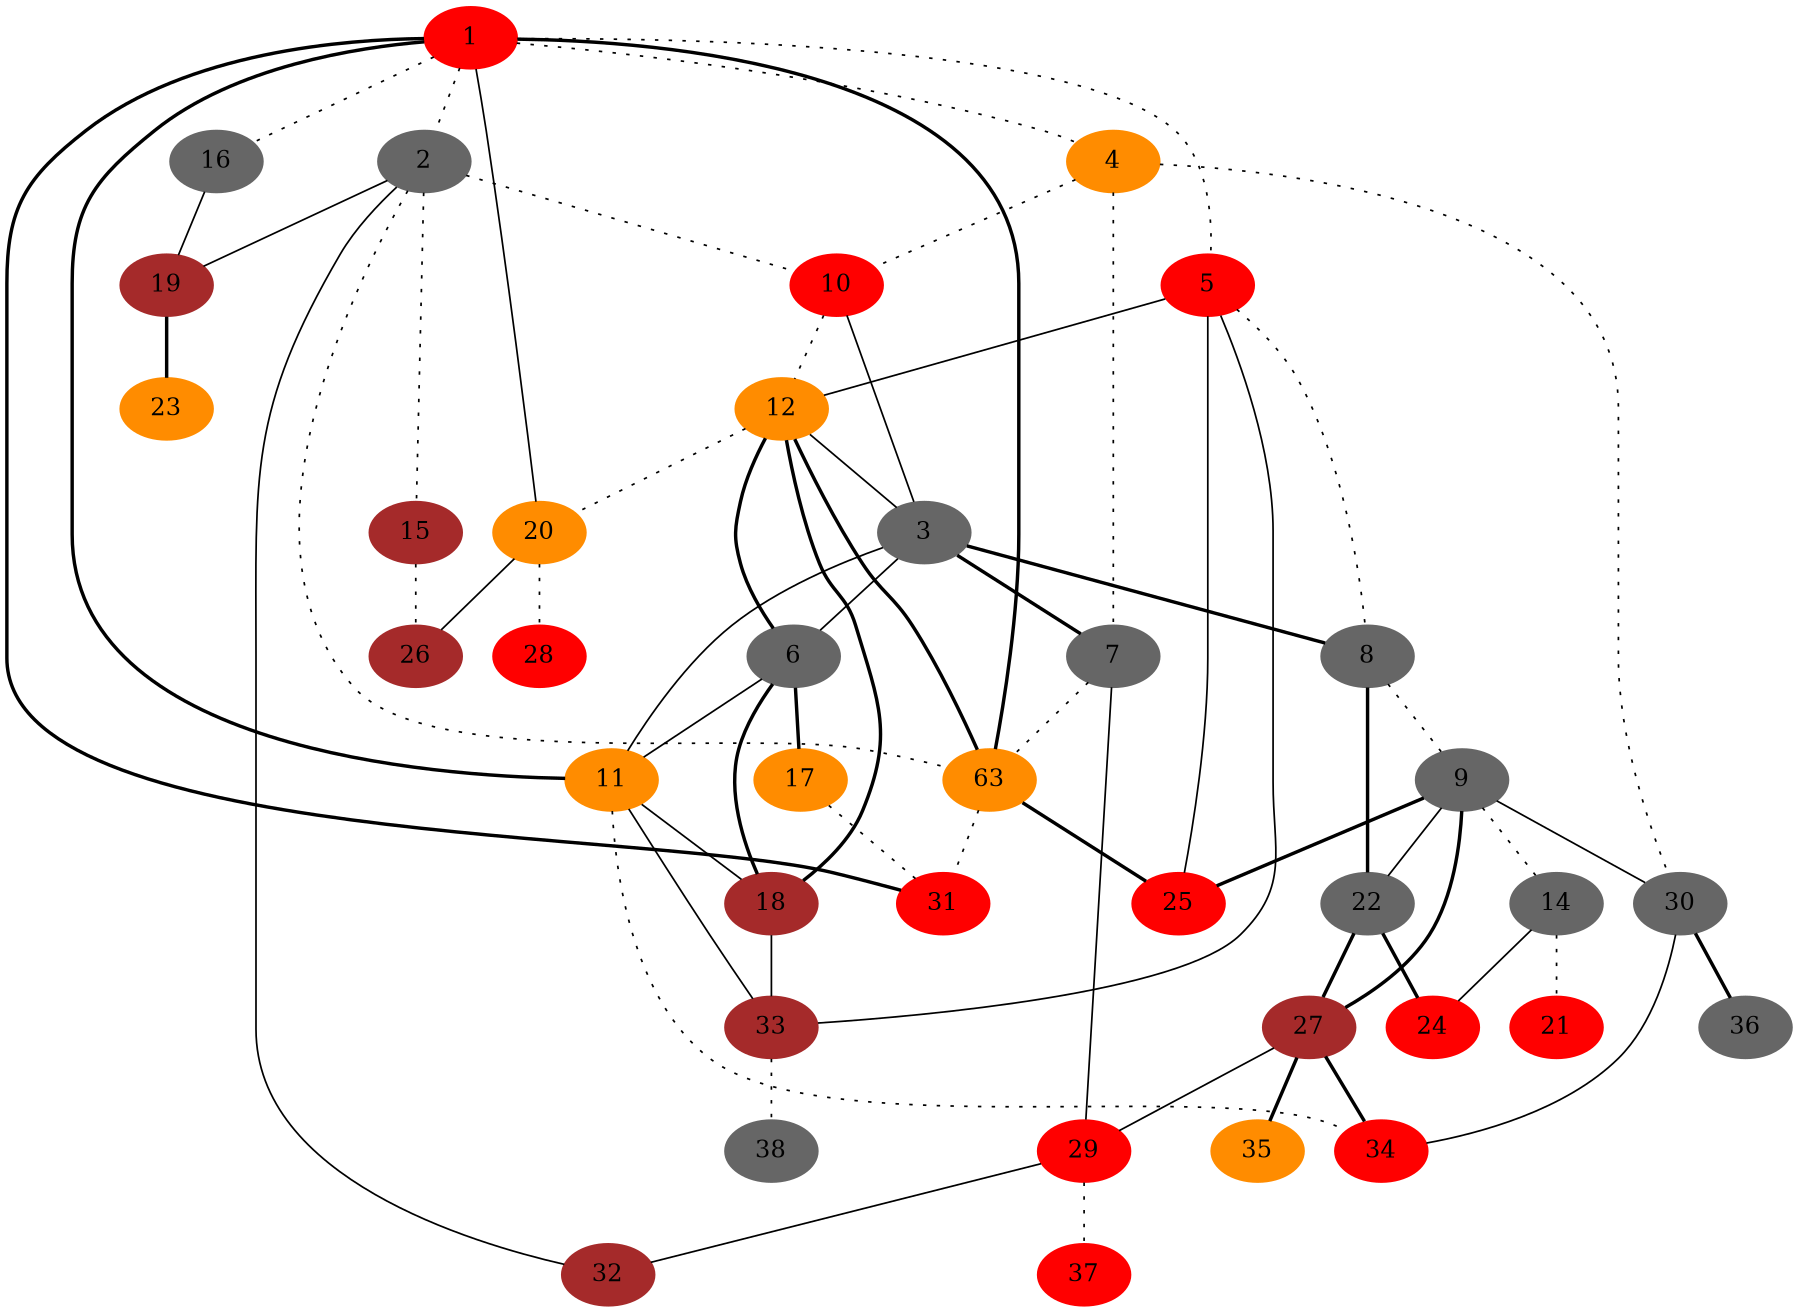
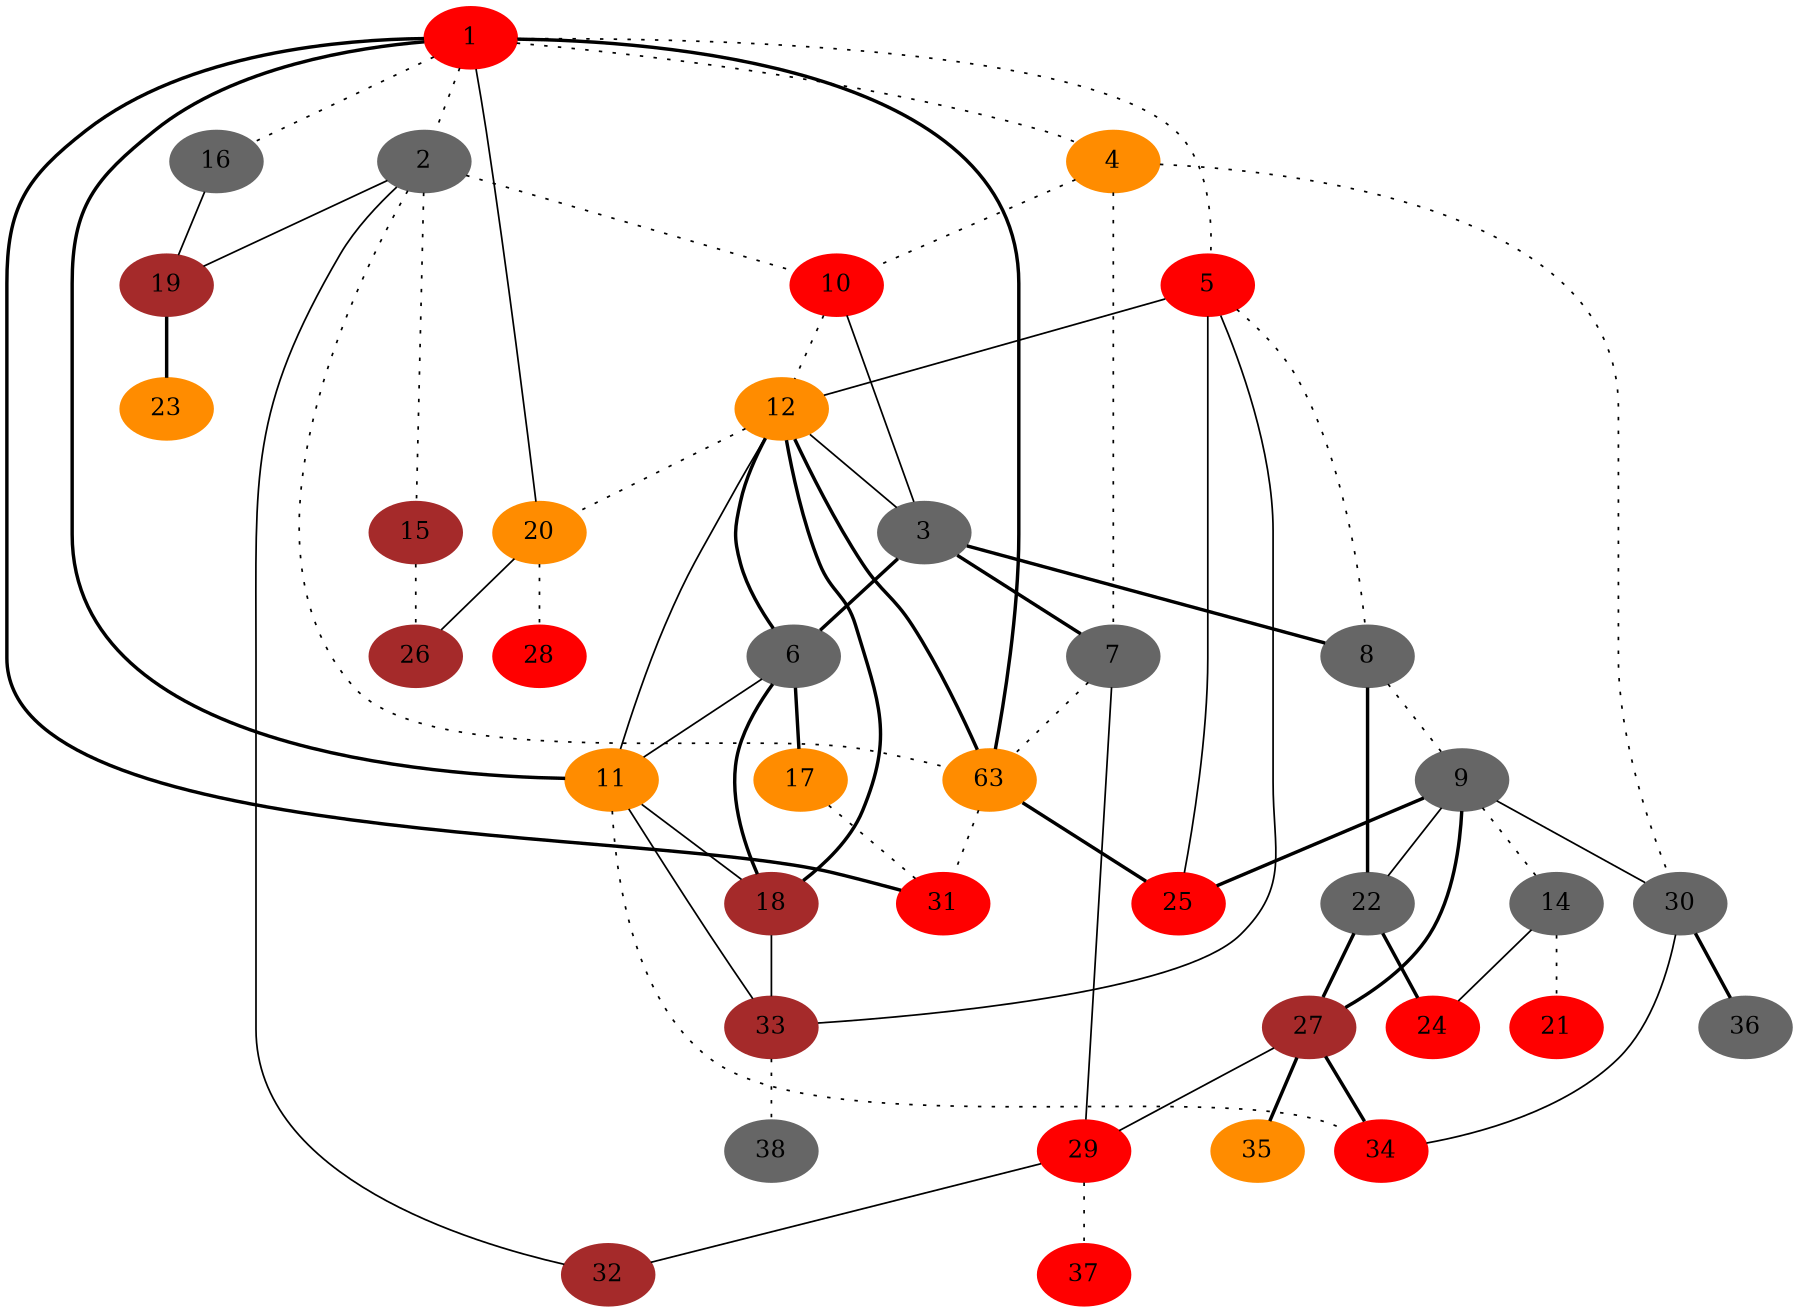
edge "3" -- "6": style solid -> bold
edge "3" -- "11": now "12" -- "11"
